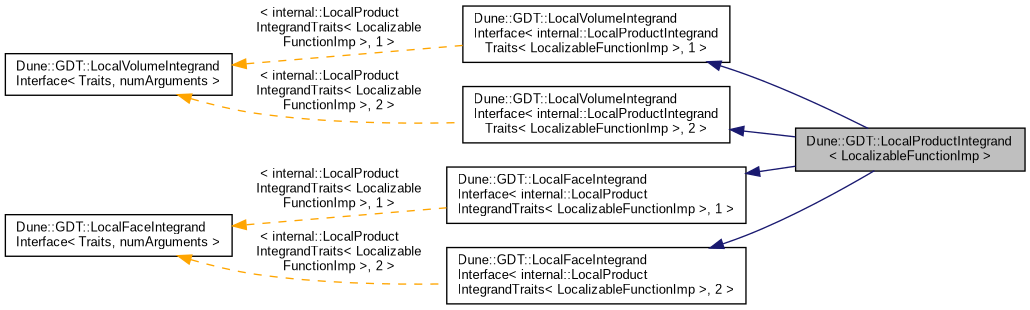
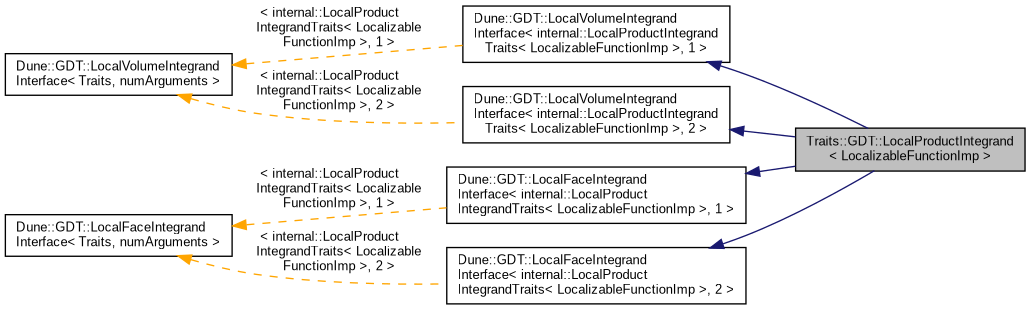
node "Dune::GDT::LocalProductIntegrand < LocalizableFunctionImp >": label "Dune::GDT::LocalProductIntegrand < LocalizableFunctionImp >" -> "Traits::GDT::LocalProductIntegrand < LocalizableFunctionImp >"
